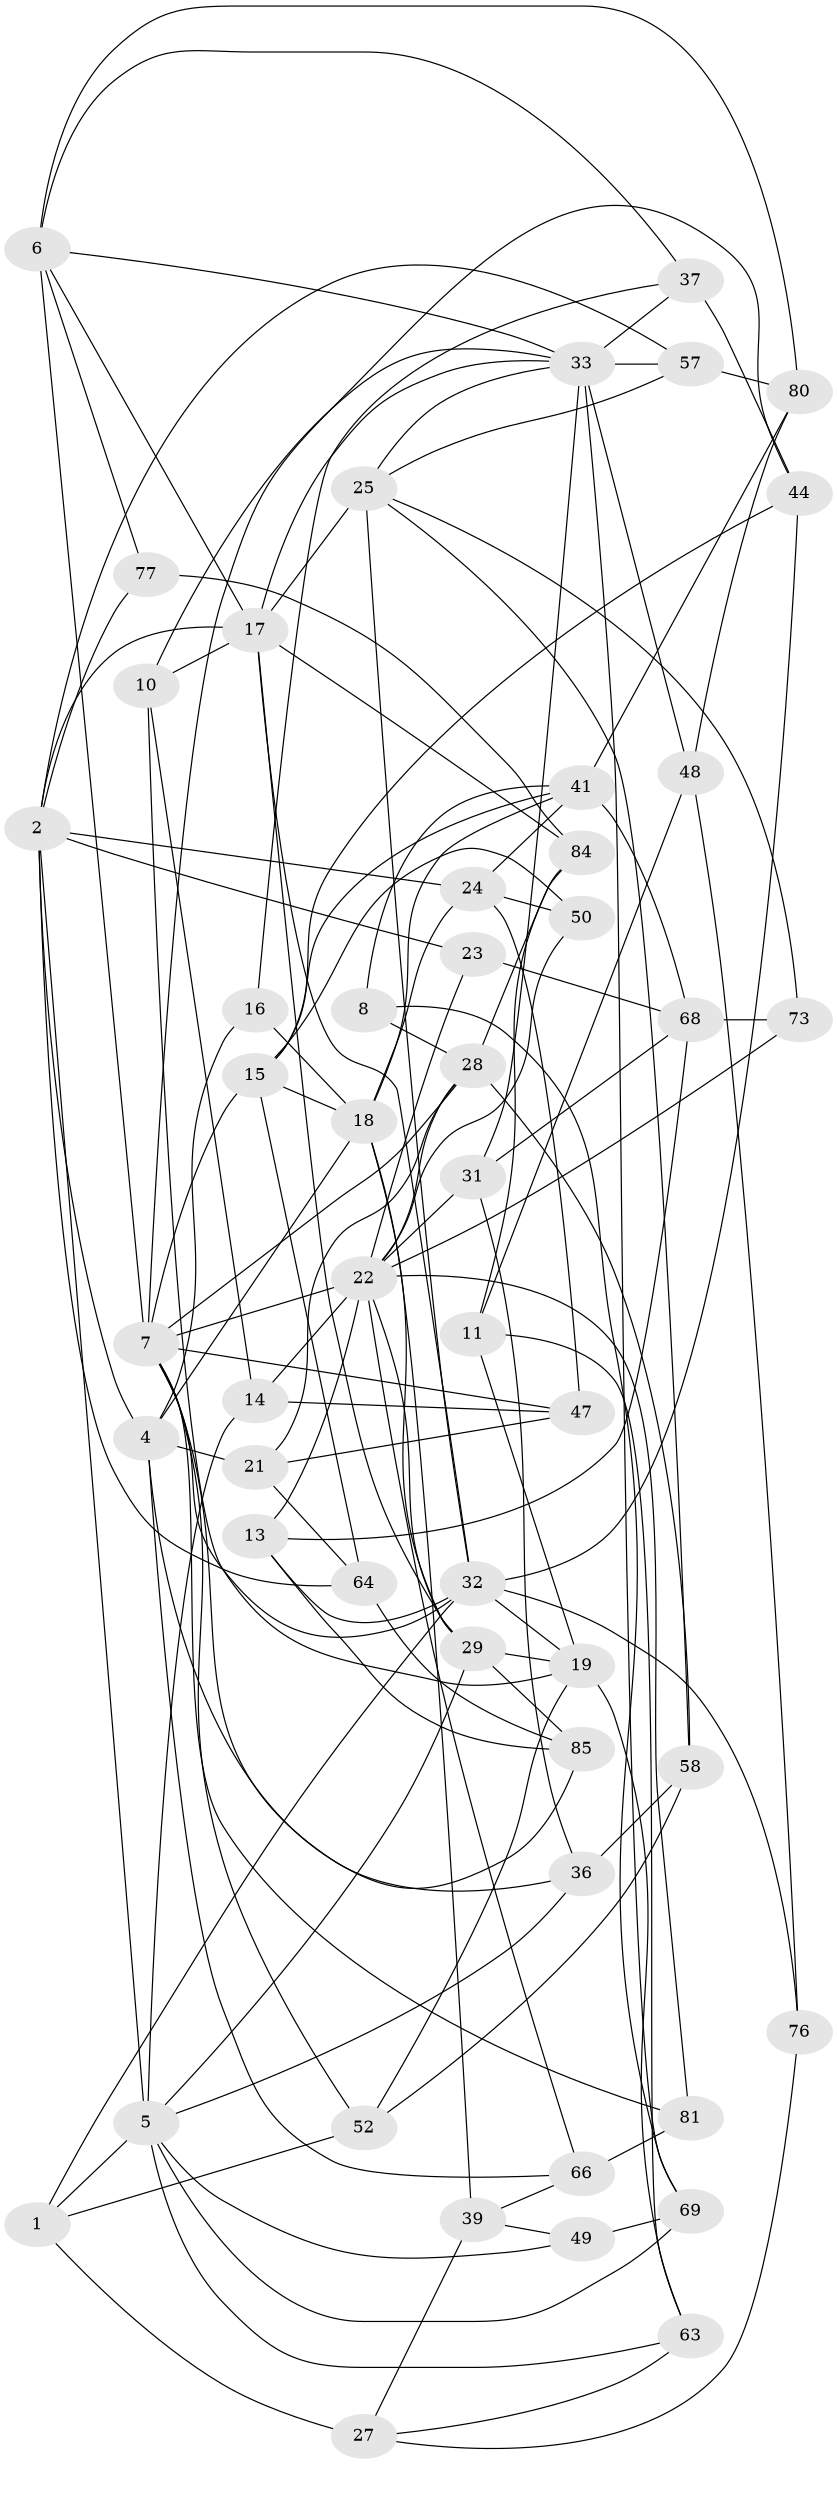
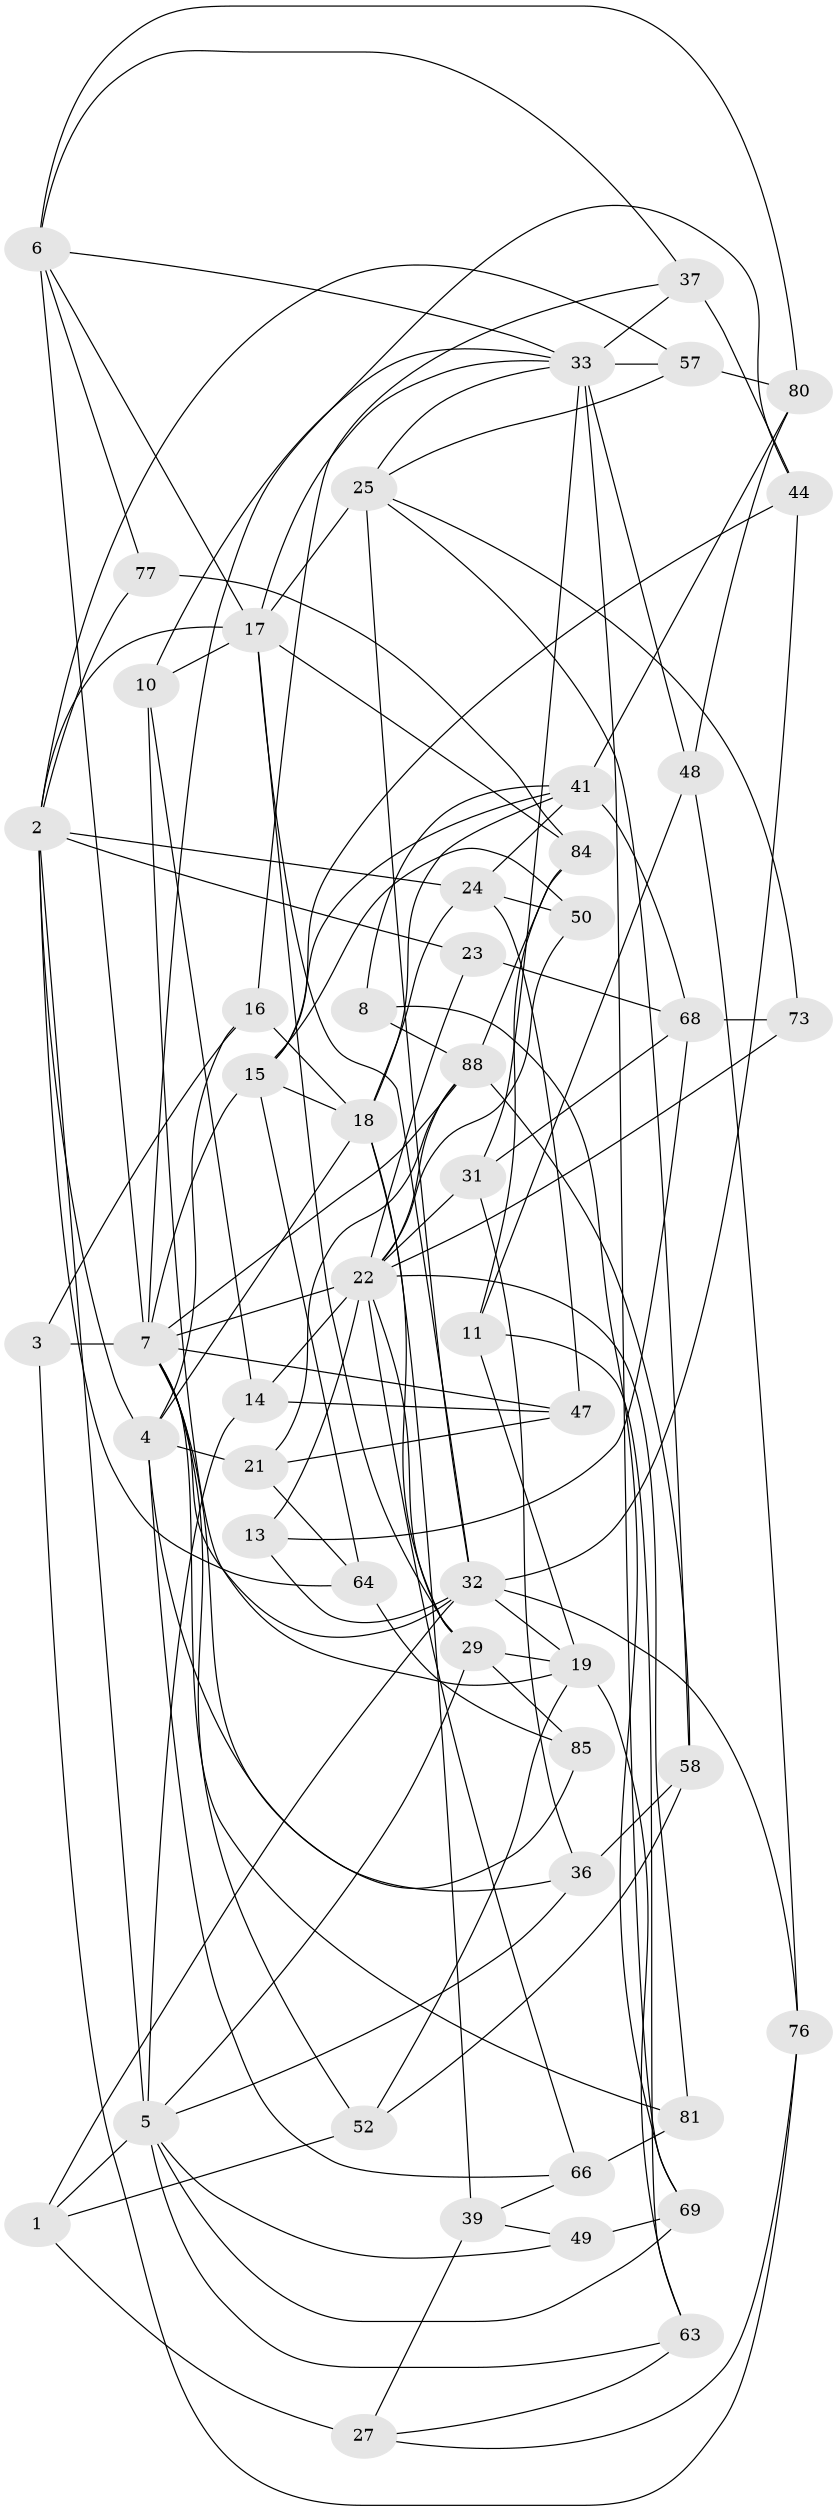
node "28": label "28" -> "88"
node "3": added
edge "13" -- "85": removed
